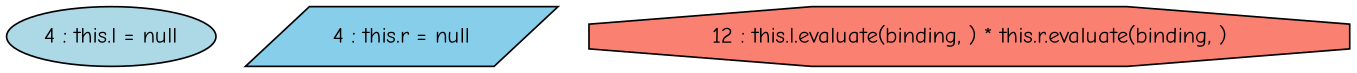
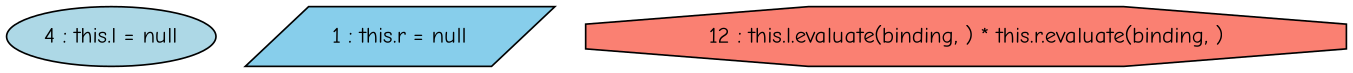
node "4 : this.r = null": label "4 : this.r = null" -> "1 : this.r = null"
